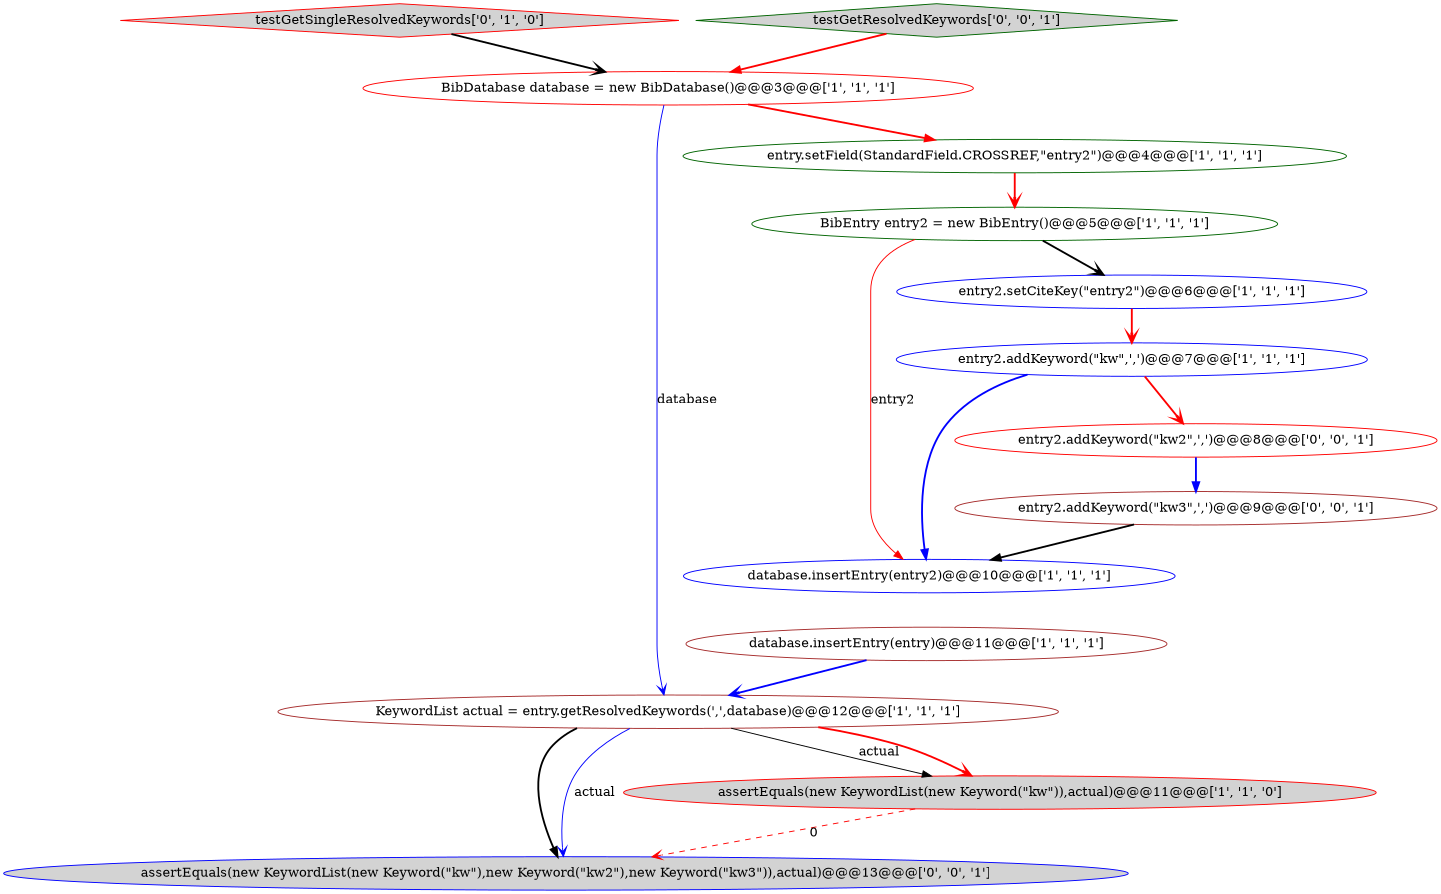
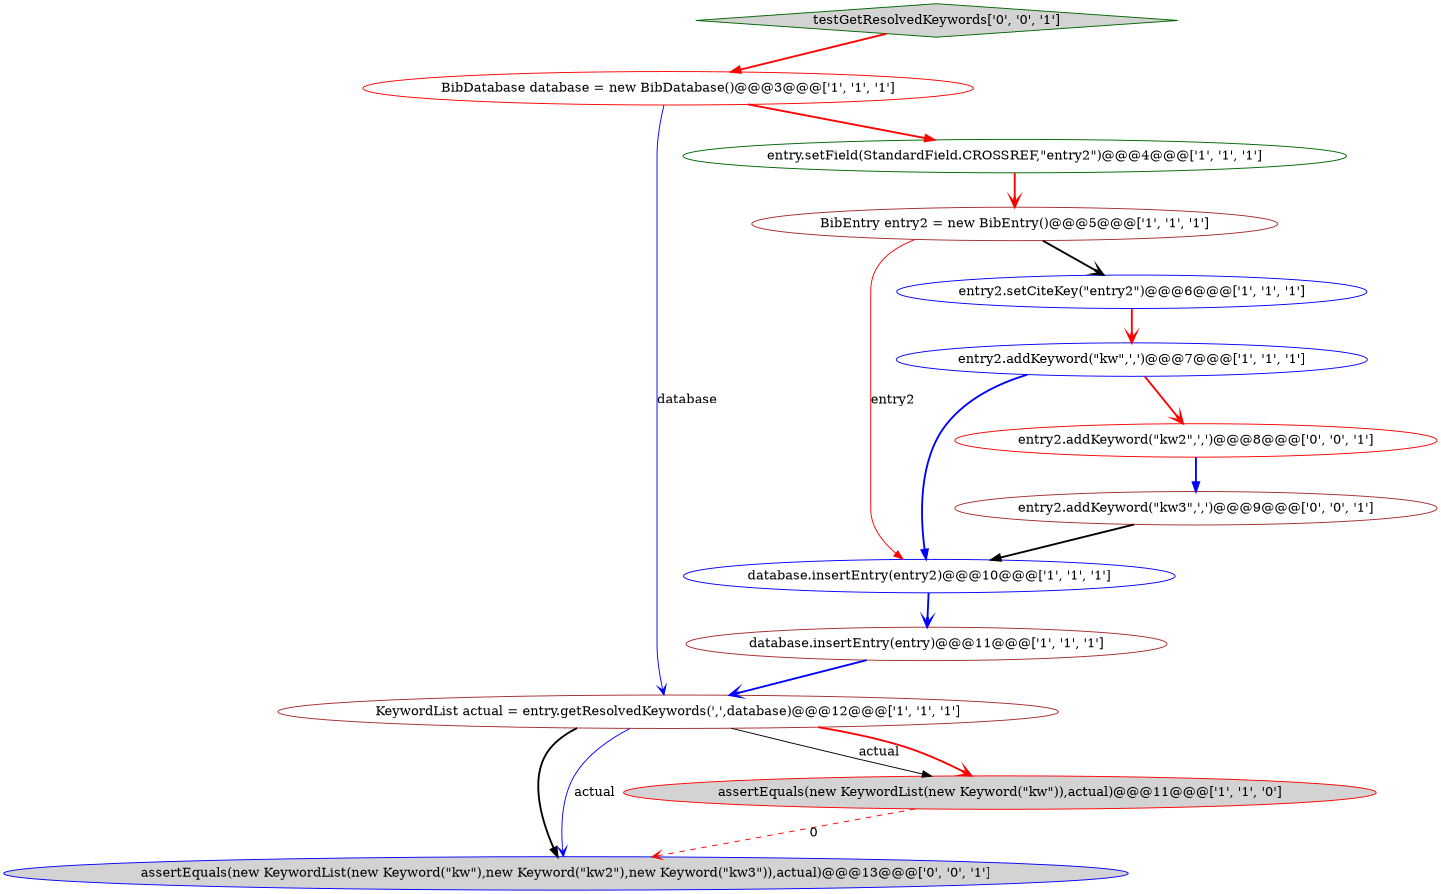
node "testGetSingleResolvedKeywords['0', '1', '0']": removed
node "BibEntry entry2 = new BibEntry()@@@5@@@['1', '1', '1']": color darkgreen -> brown
edge "database.insertEntry(entry2)@@@10@@@['1', '1', '1']" -> "database.insertEntry(entry)@@@11@@@['1', '1', '1']": added
